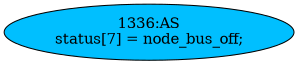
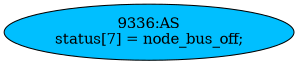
node "1336:AS status[7] = node_bus_off;": label "1336:AS status[7] = node_bus_off;" -> "9336:AS status[7] = node_bus_off;"
